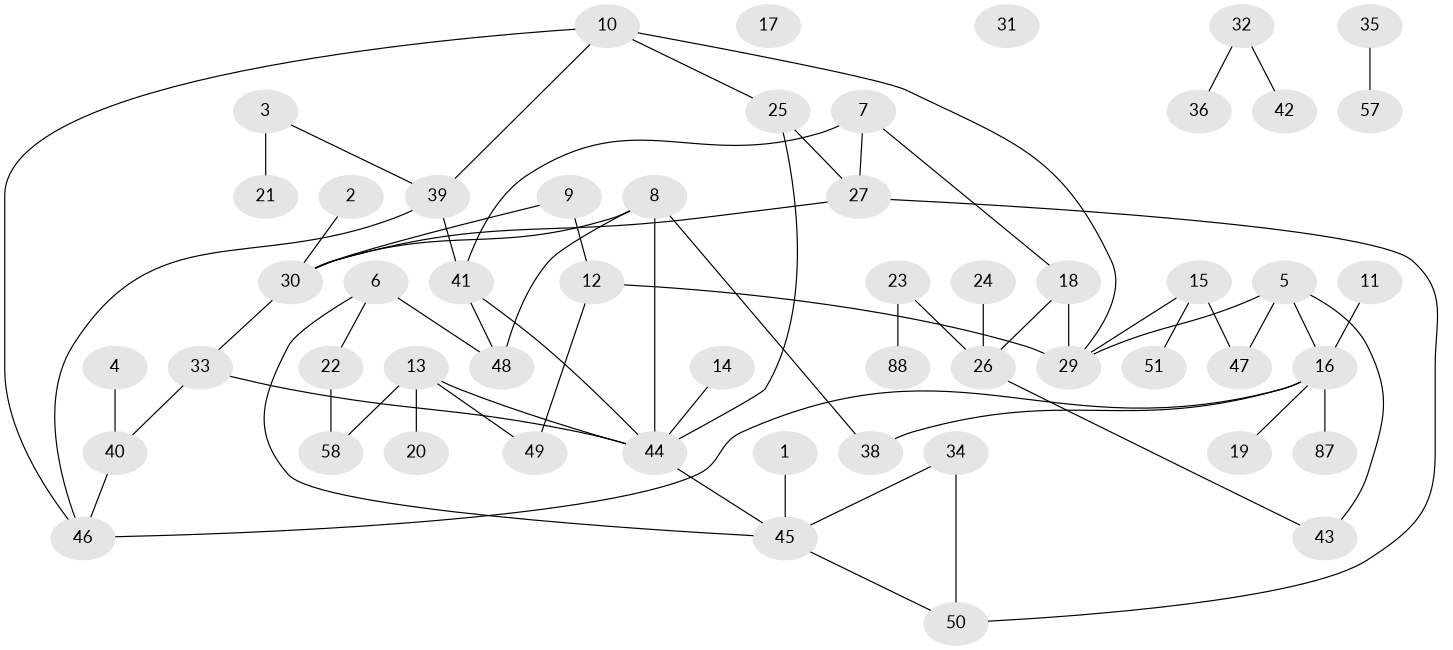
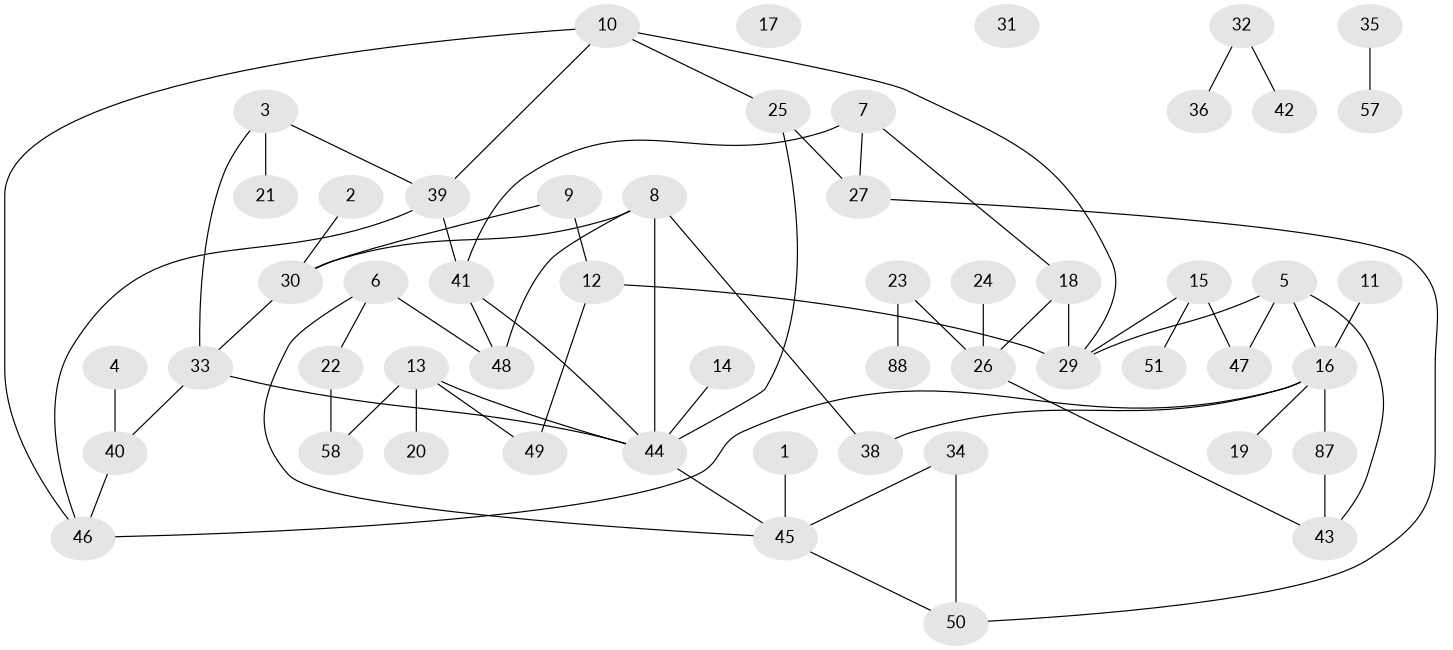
edge "27" -- "30": removed
edge "3" -- "33": added
edge "87" -- "43": added
